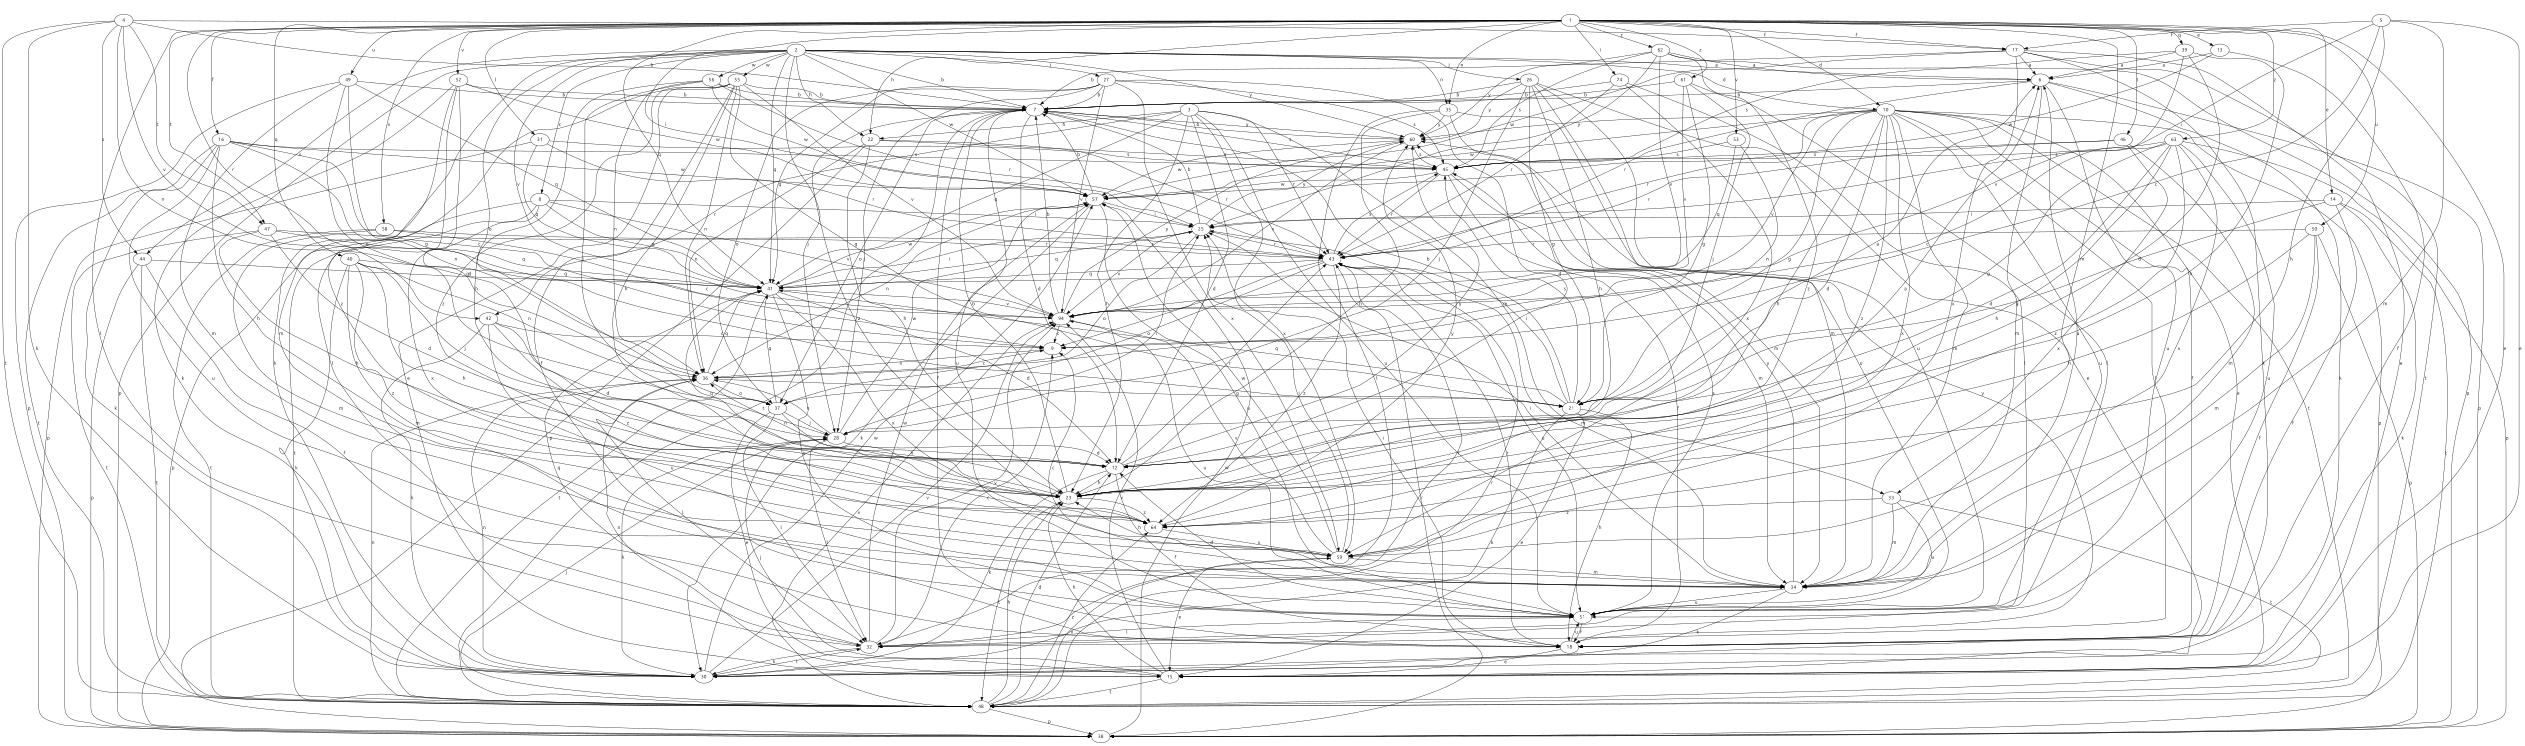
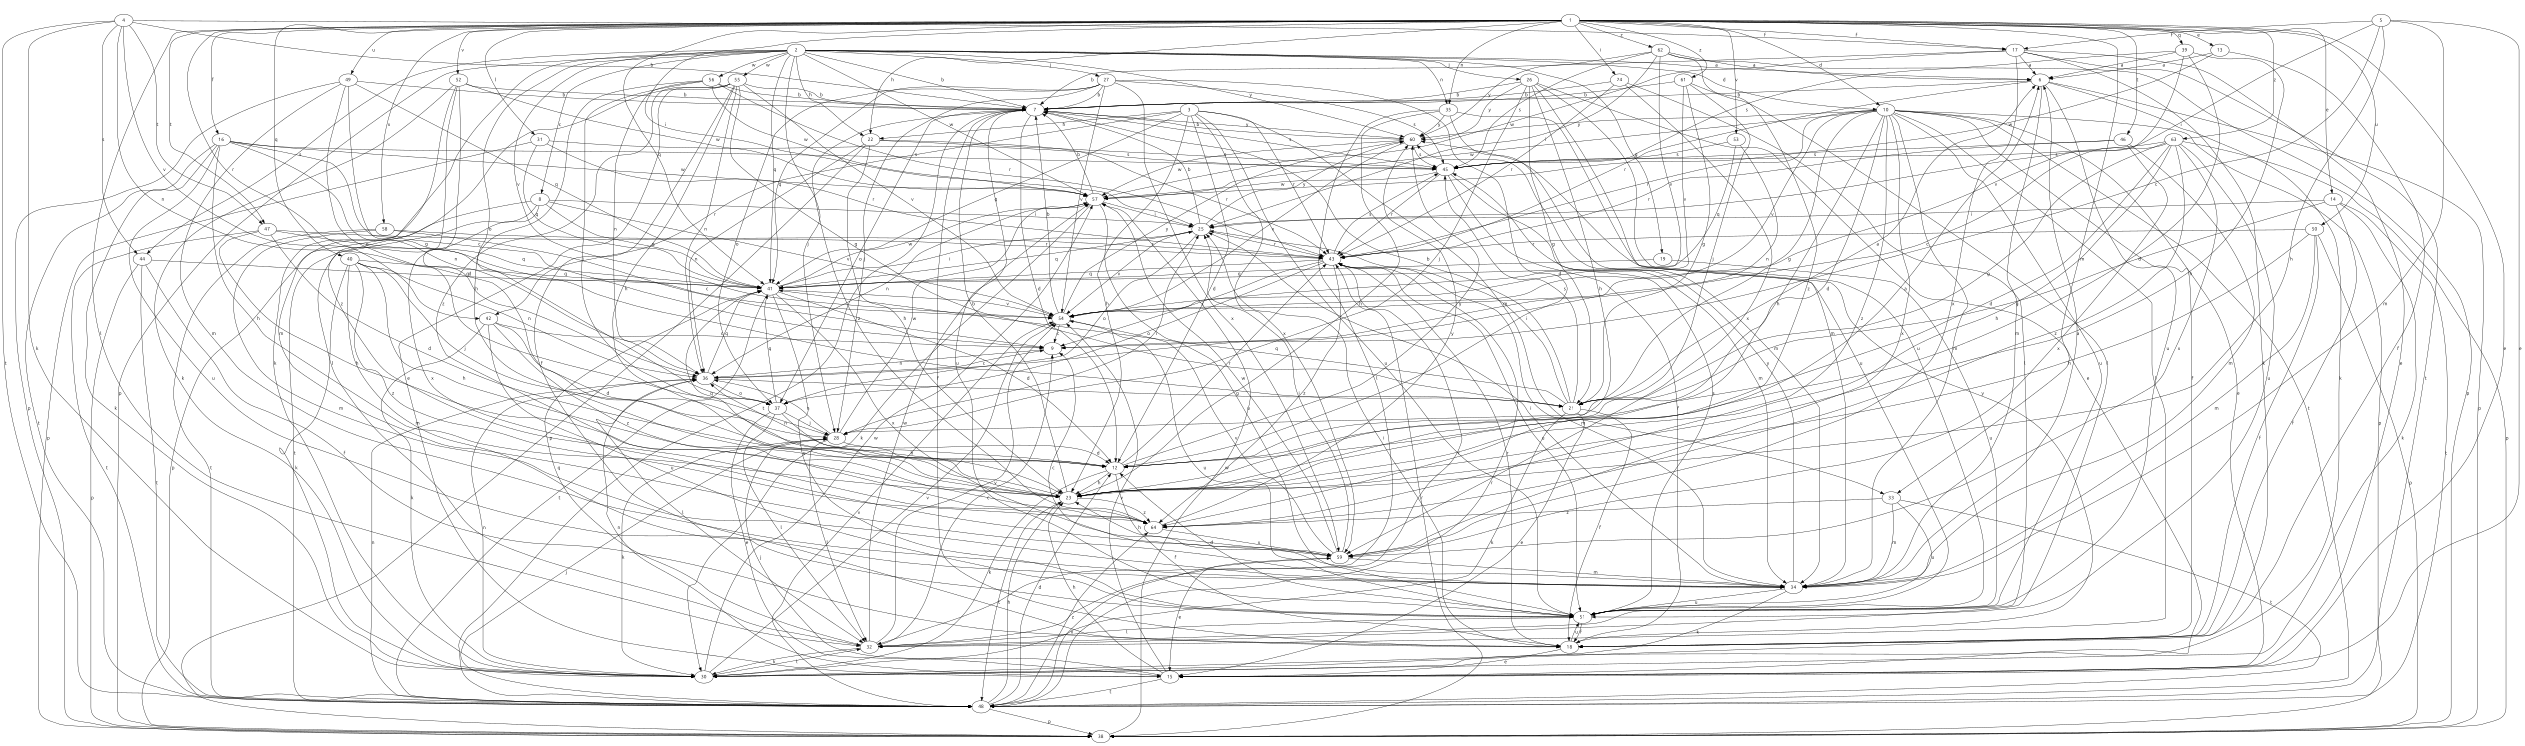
node "19": added
node "94": label "94" -> "54"
edge "21" -> "18": label "h" -> "f"
